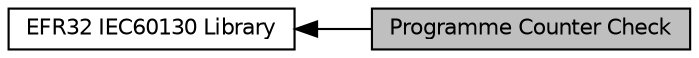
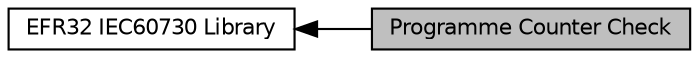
node "EFR32 IEC60130 Library": label "EFR32 IEC60130 Library" -> "EFR32 IEC60730 Library"
